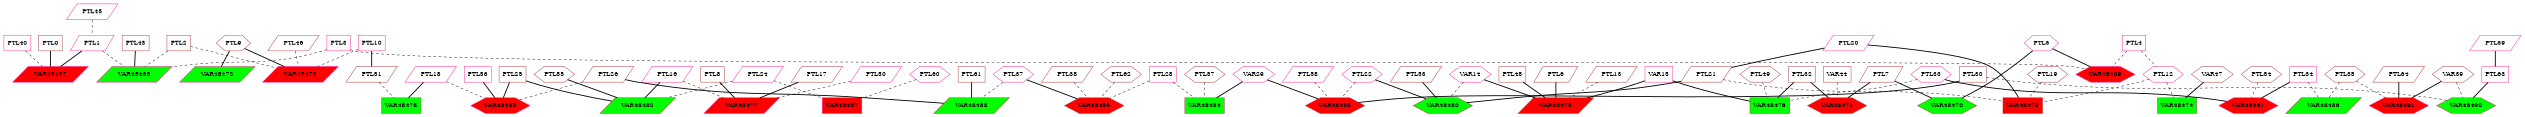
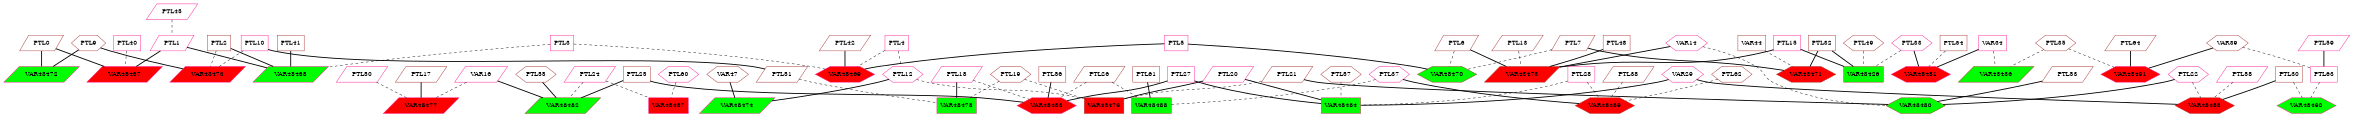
node "PTL0": shape box -> parallelogram
node "PTL43": label "PTL43" -> "PTL41"
node "PTL46": removed
node "PTL42": added
node "PTL5": shape hexagon -> box
edge "PTL20" -- "PTL21": now "PTL20" -- "VAR48484"
edge "PTL0" -- "VAR48472": added
edge "PTL1" -- "VAR48468": style dashed -> bold
edge "PTL2" -- "VAR48468": style dashed -> bold
edge "PTL6" -- "VAR48470": added
node "PTL56": color deeppink -> brown
node "PTL16": label "PTL16" -> "VAR16"
node "PTL8": removed
node "PTL27": added
node "VAR15": label "VAR15" -> "PTL15"
node "PTL54": shape hexagon -> box
node "PTL34": label "PTL34" -> "VAR34"
edge "PTL7" -- "VAR48470": style bold -> dashed
edge "VAR39" -- "VAR48490": now "VAR39" -- "PTL63"
edge "PTL63" -- "VAR48490": style bold -> dashed
edge "PTL12" -- "VAR48474": style dashed -> bold
edge "PTL19" -- "VAR48478": added
edge "PTL26" -- "VAR48488": style bold -> dashed
node "VAR48488": shape parallelogram -> box
node "VAR48476": label "VAR48476" -> "VAR48426"
node "VAR48474": shape box -> parallelogram
